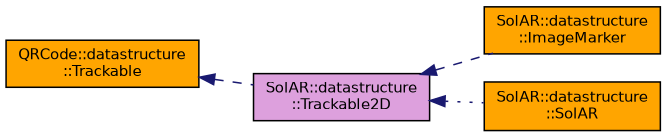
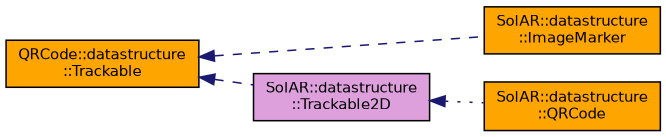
edge "SolAR::datastructure ::ImageMarker" -> "SolAR::datastructure ::Trackable2D": now "SolAR::datastructure ::ImageMarker" -> "QRCode::datastructure ::Trackable"
node "SolAR::datastructure ::SolAR": label "SolAR::datastructure ::SolAR" -> "SolAR::datastructure ::QRCode"
